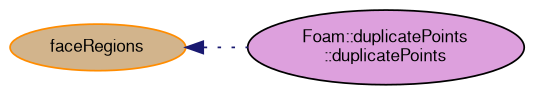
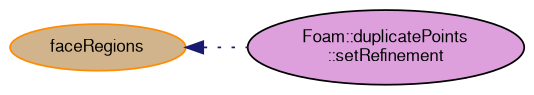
node "Foam::duplicatePoints ::duplicatePoints": label "Foam::duplicatePoints ::duplicatePoints" -> "Foam::duplicatePoints ::setRefinement"
